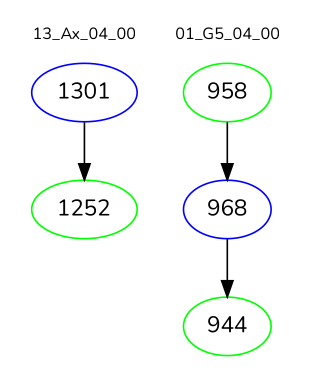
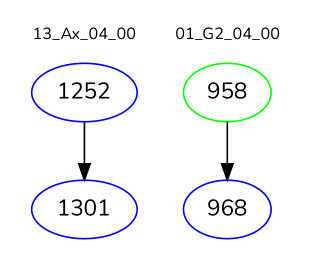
cluster "01_G5_04_00": label "01_G5_04_00" -> "01_G2_04_00"
edge "1301" -> "1252": reversed
node "1252": color green -> blue
node "944": removed
